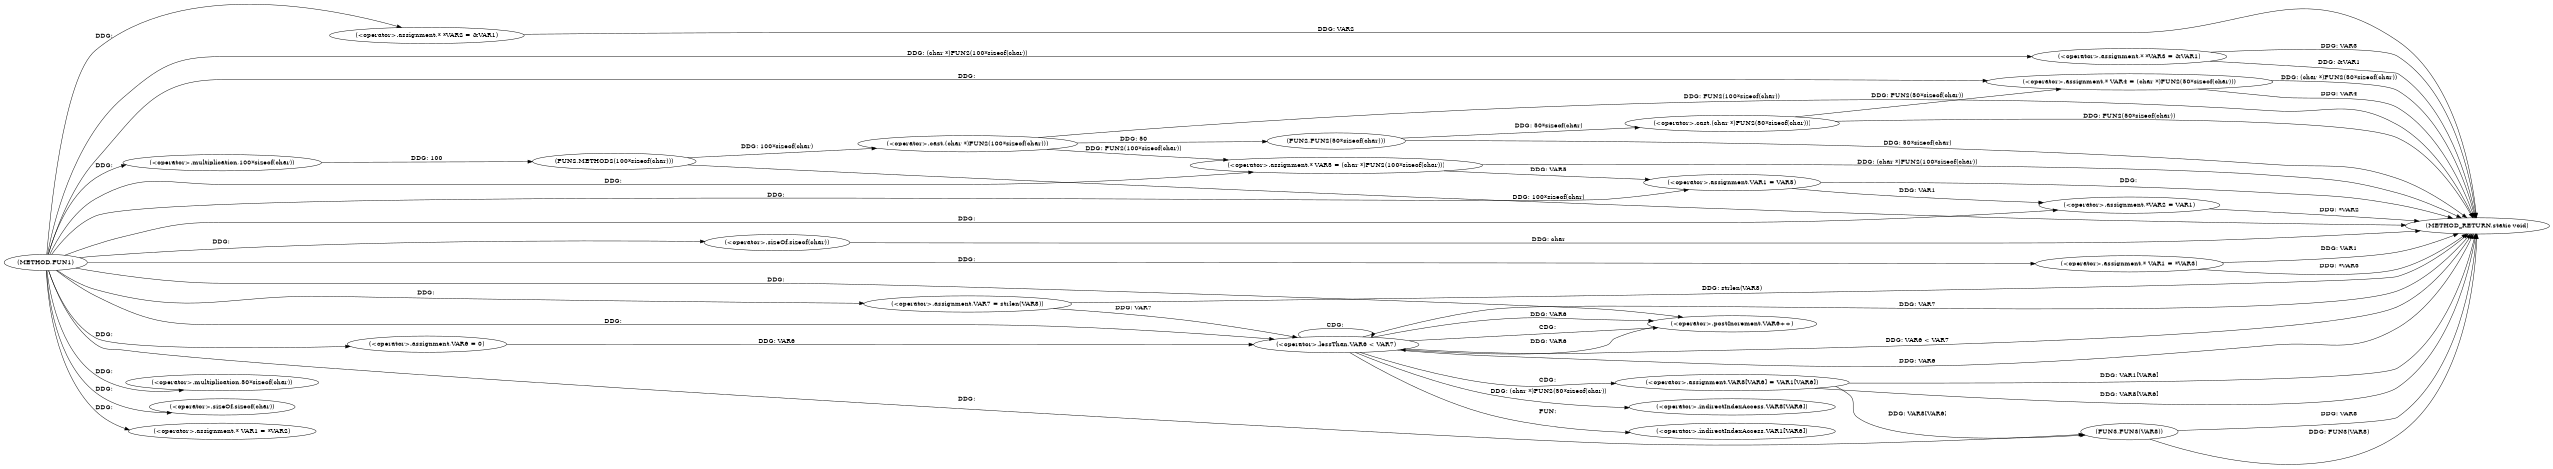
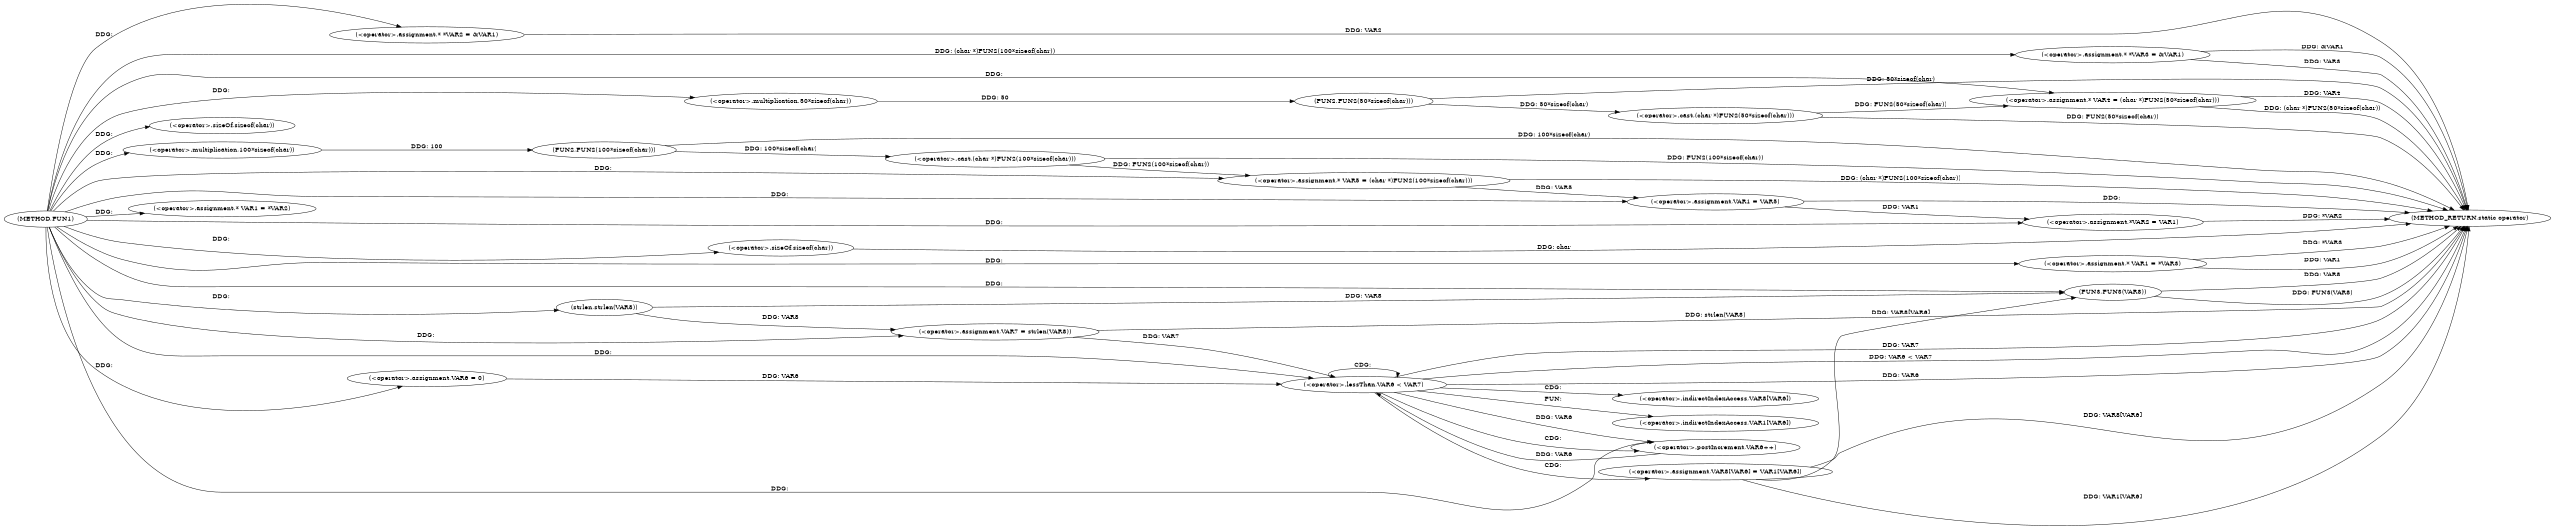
edge "(<operator>.cast,(char *)FUN2(100*sizeof(char)))" -> "(FUN2,FUN2(50*sizeof(char)))": now "(<operator>.multiplication,50*sizeof(char))" -> "(FUN2,FUN2(50*sizeof(char)))"
node "(FUN2,METHOD2(100*sizeof(char)))": label "(FUN2,METHOD2(100*sizeof(char)))" -> "(FUN2,FUN2(100*sizeof(char)))"
node "(METHOD_RETURN,static void)": label "(METHOD_RETURN,static void)" -> "(METHOD_RETURN,static operator)"
node "(strlen,strlen(VAR8))": added
edge "(<operator>.lessThan,VAR6 < VAR7)" -> "(<operator>.indirectIndexAccess,VAR8[VAR6])": label "DDG: (char *)FUN2(50*sizeof(char))" -> "CDG: "
